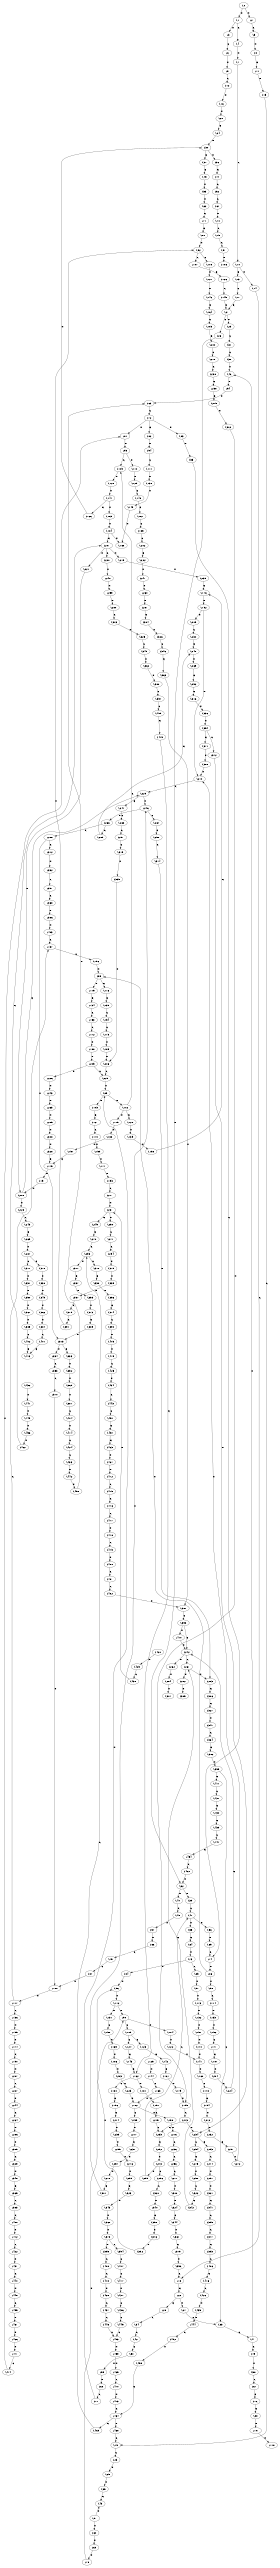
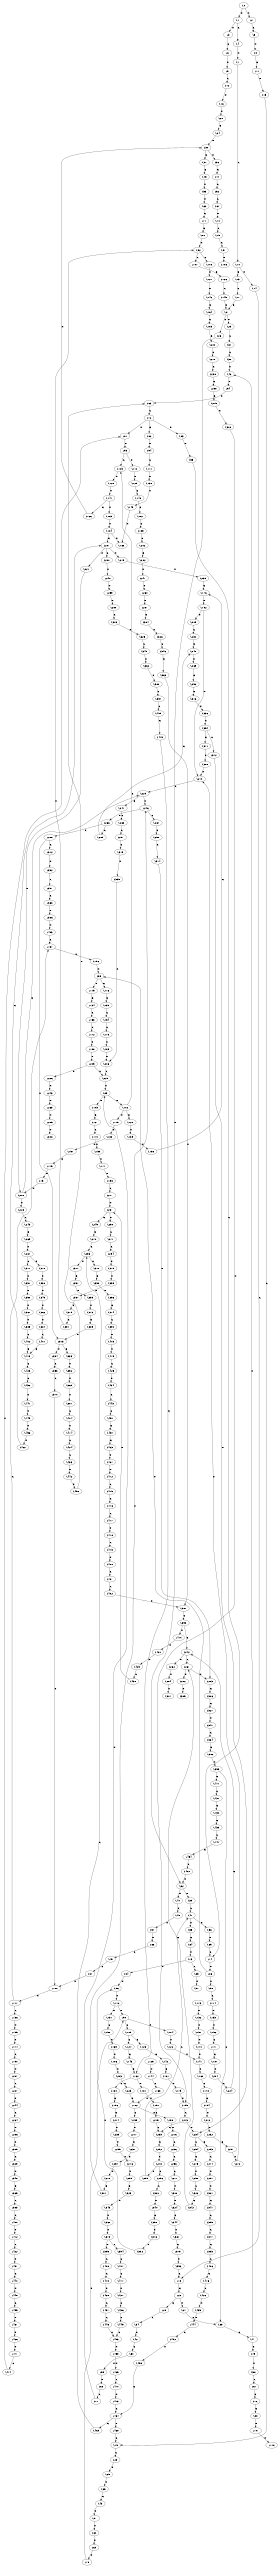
node "S328": removed
node "S423": added
edge "S410" -> "S242": now "S410" -> "S420"
edge "S97" -> "S113": removed, label "T"
edge "S51" -> "S43": reversed
